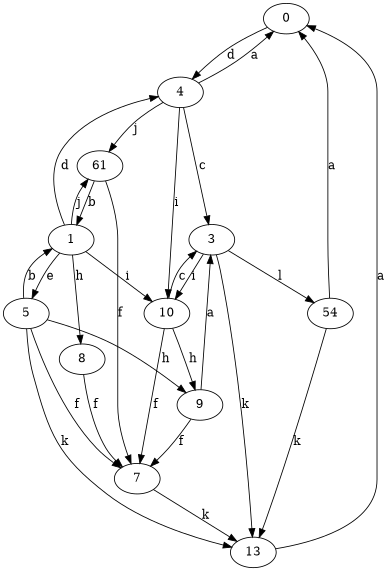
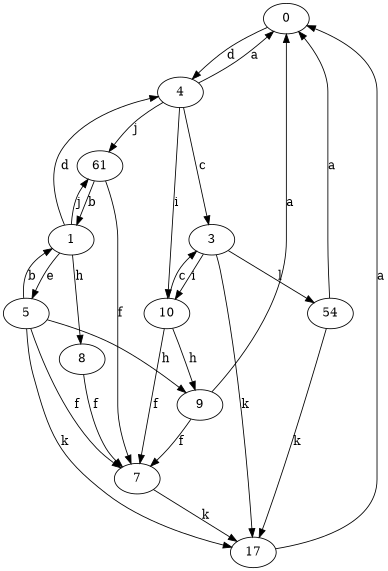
edge "1" -> "10": removed, label "i"
edge "9" -> "3": now "9" -> "0"
node "13": label "13" -> "17"
